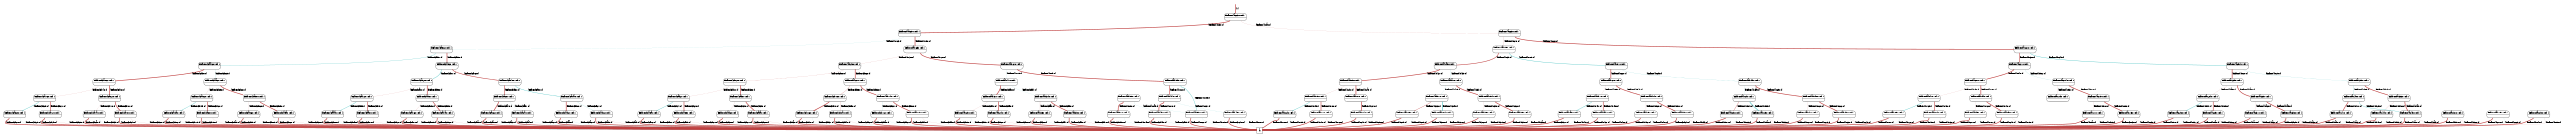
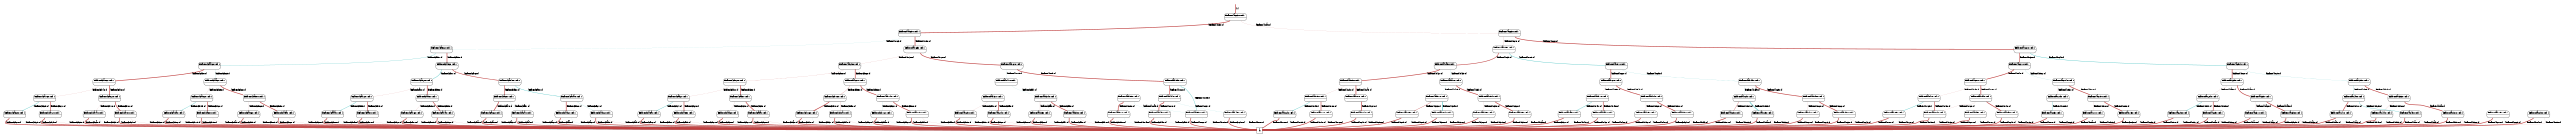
edge "55fbe8dab410 ref: 1" -- "55fbe8dab310 ref: 1": removed, label "[55fbe8d3ffb8 0]"
edge "55fbe8dabfd0 ref: 1" -- "55fbe8dabf50 ref: 1": now "55fbe8dabfd0 ref: 1" -- "55fbe8dabed0 ref: 1"
edge "55fbe8dac550 ref: 1" -- "55fbe8dac450 ref: 1": now "55fbe8dac550 ref: 1" -- "55fbe8dac510 ref: 1"
node "55fbe8dac050 ref: 1": added
